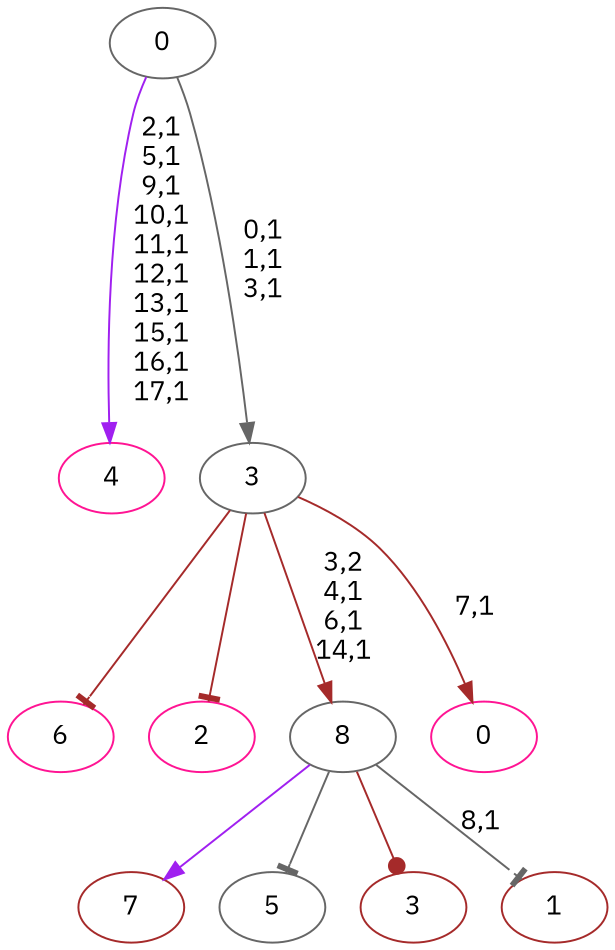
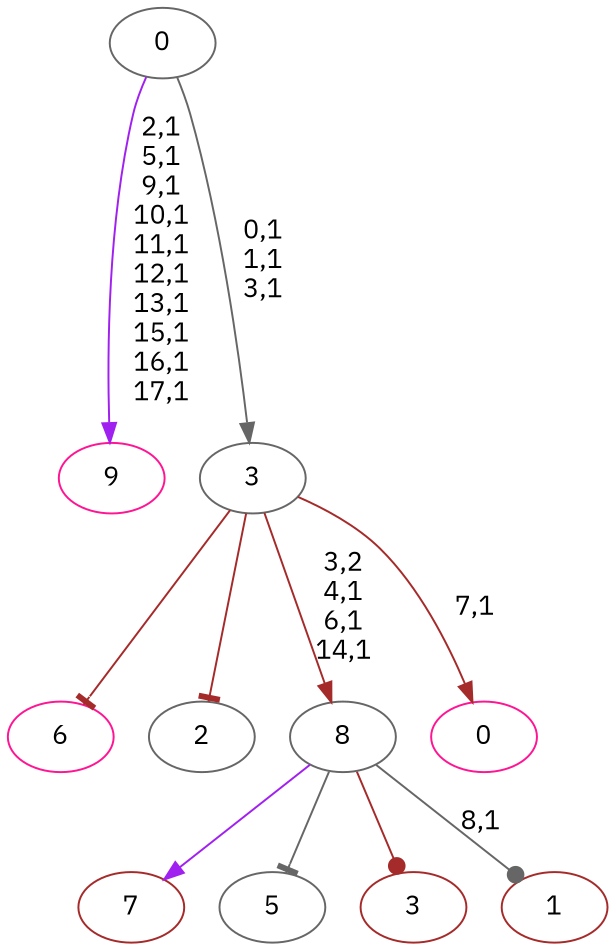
node "4": label "4" -> "9"
node "2": color deeppink -> gray40
edge "8" -> "1": arrowhead tee -> dot
